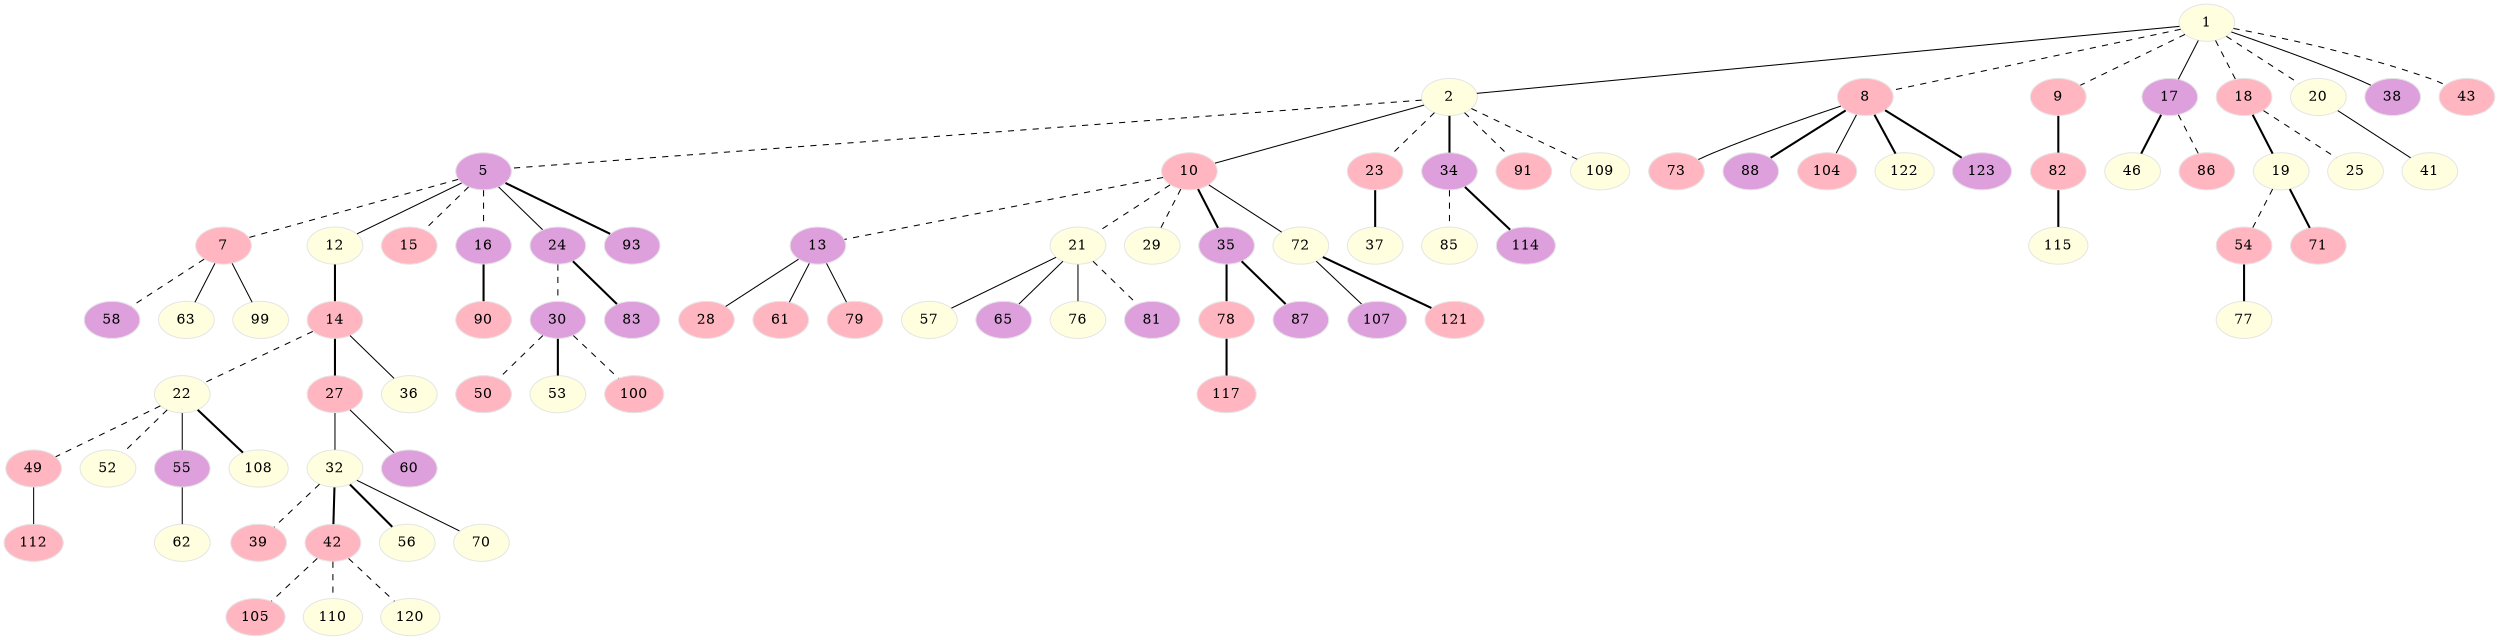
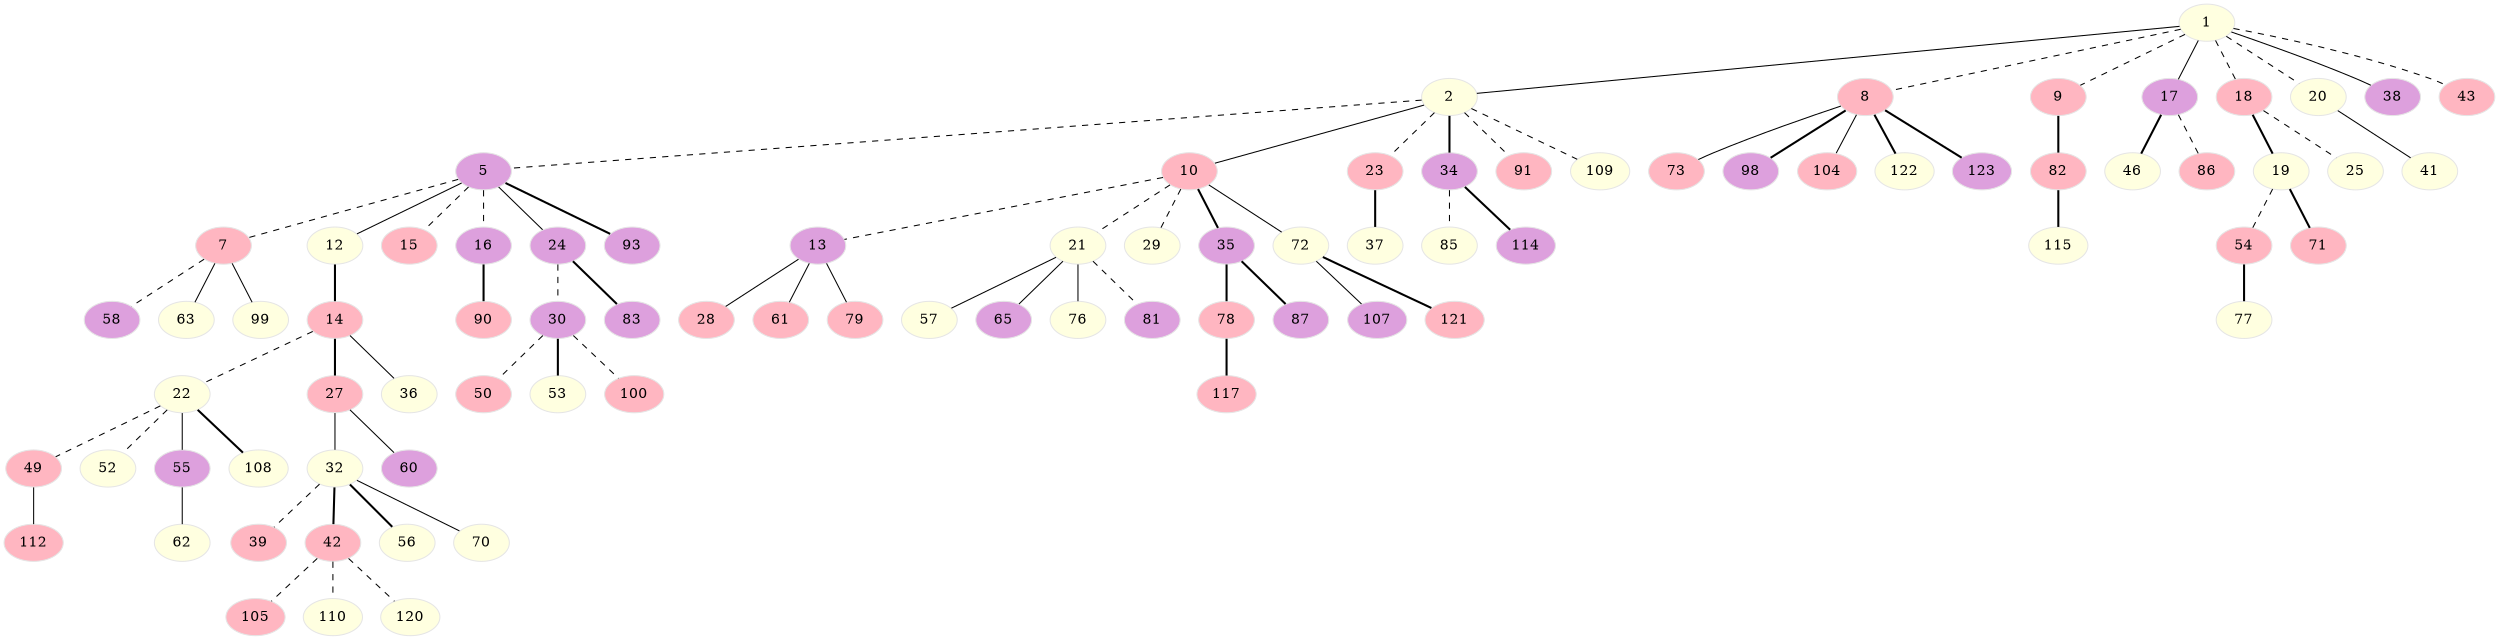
node "88": label "88" -> "98"
